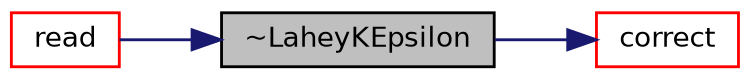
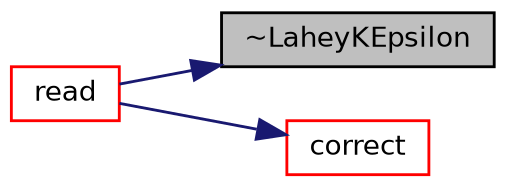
edge "~LaheyKEpsilon" -> "correct": now "read" -> "correct"
